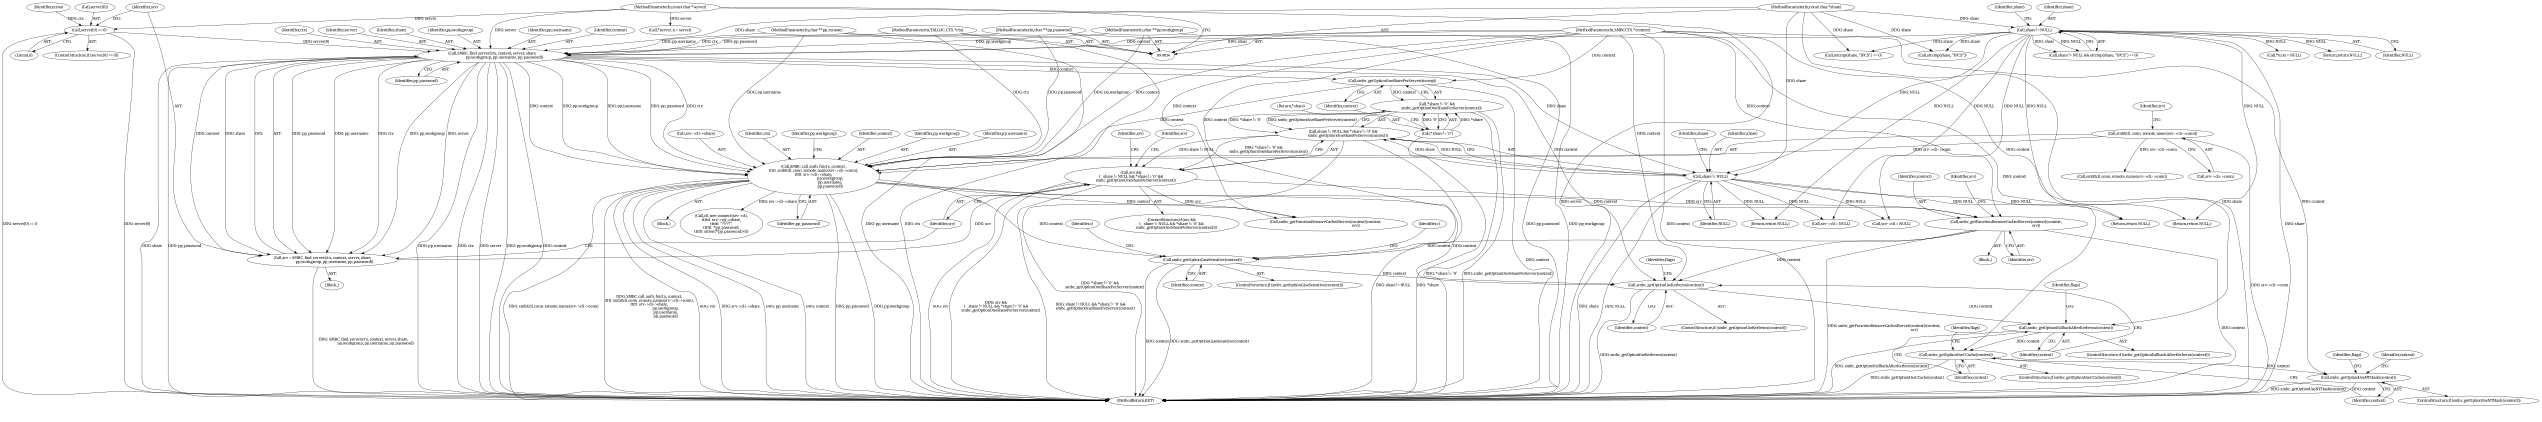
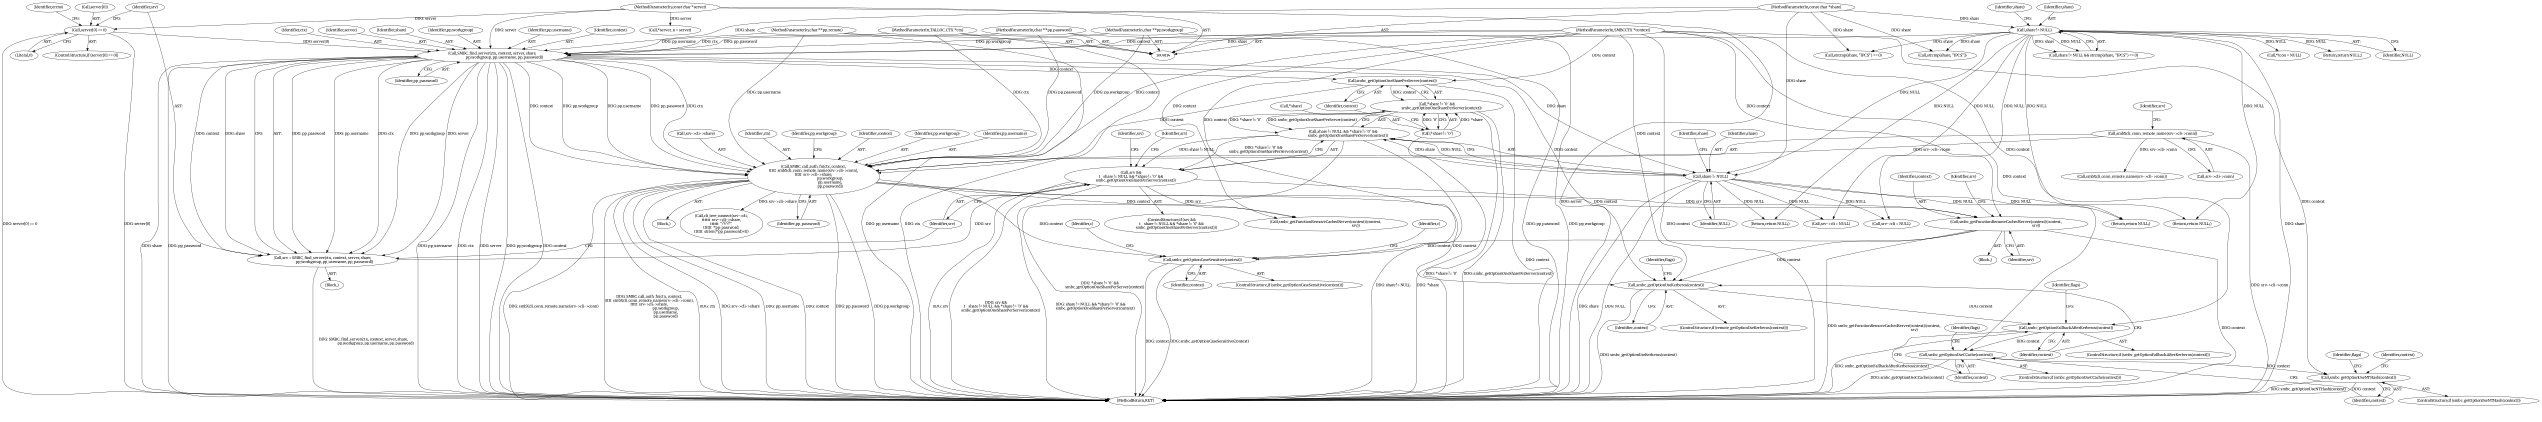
edge "(Identifier,errno)" -> "(Call,server[0] == 0)": label "DDG: ctx" -> "CFG: "
edge "(MethodParameterIn,const char *server)" -> "1000114": label "CFG: " -> "AST: "
node "(Call,smbc_getOptionOneSharePerServer(strcmp))": label "(Call,smbc_getOptionOneSharePerServer(strcmp))" -> "(Call,smbc_getOptionOneSharePerServer(context))"
node "(Return,*share)": label "(Return,*share)" -> "(Call,*share)"
edge "(Call,smbc_getOptionCaseSensitive(context))" -> "(Call,smbc_getOptionUseKerberos(context))": removed, label "DDG: context"
node "(ControlStructure,if (smbc_getOptionUseKerberos(context)))": label "(ControlStructure,if (smbc_getOptionUseKerberos(context)))" -> "(ControlStructure,if (remote_getOptionUseKerberos(context)))"
edge "(MethodParameterIn,const char *share)" -> "(MethodReturn,RET)": removed, label "DDG: share"
